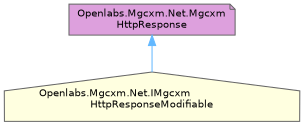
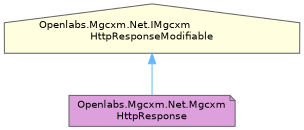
edge "Openlabs.Mgcxm.Net.IMgcxm HttpResponseModifiable" -> "Openlabs.Mgcxm.Net.Mgcxm HttpResponse": reversed
